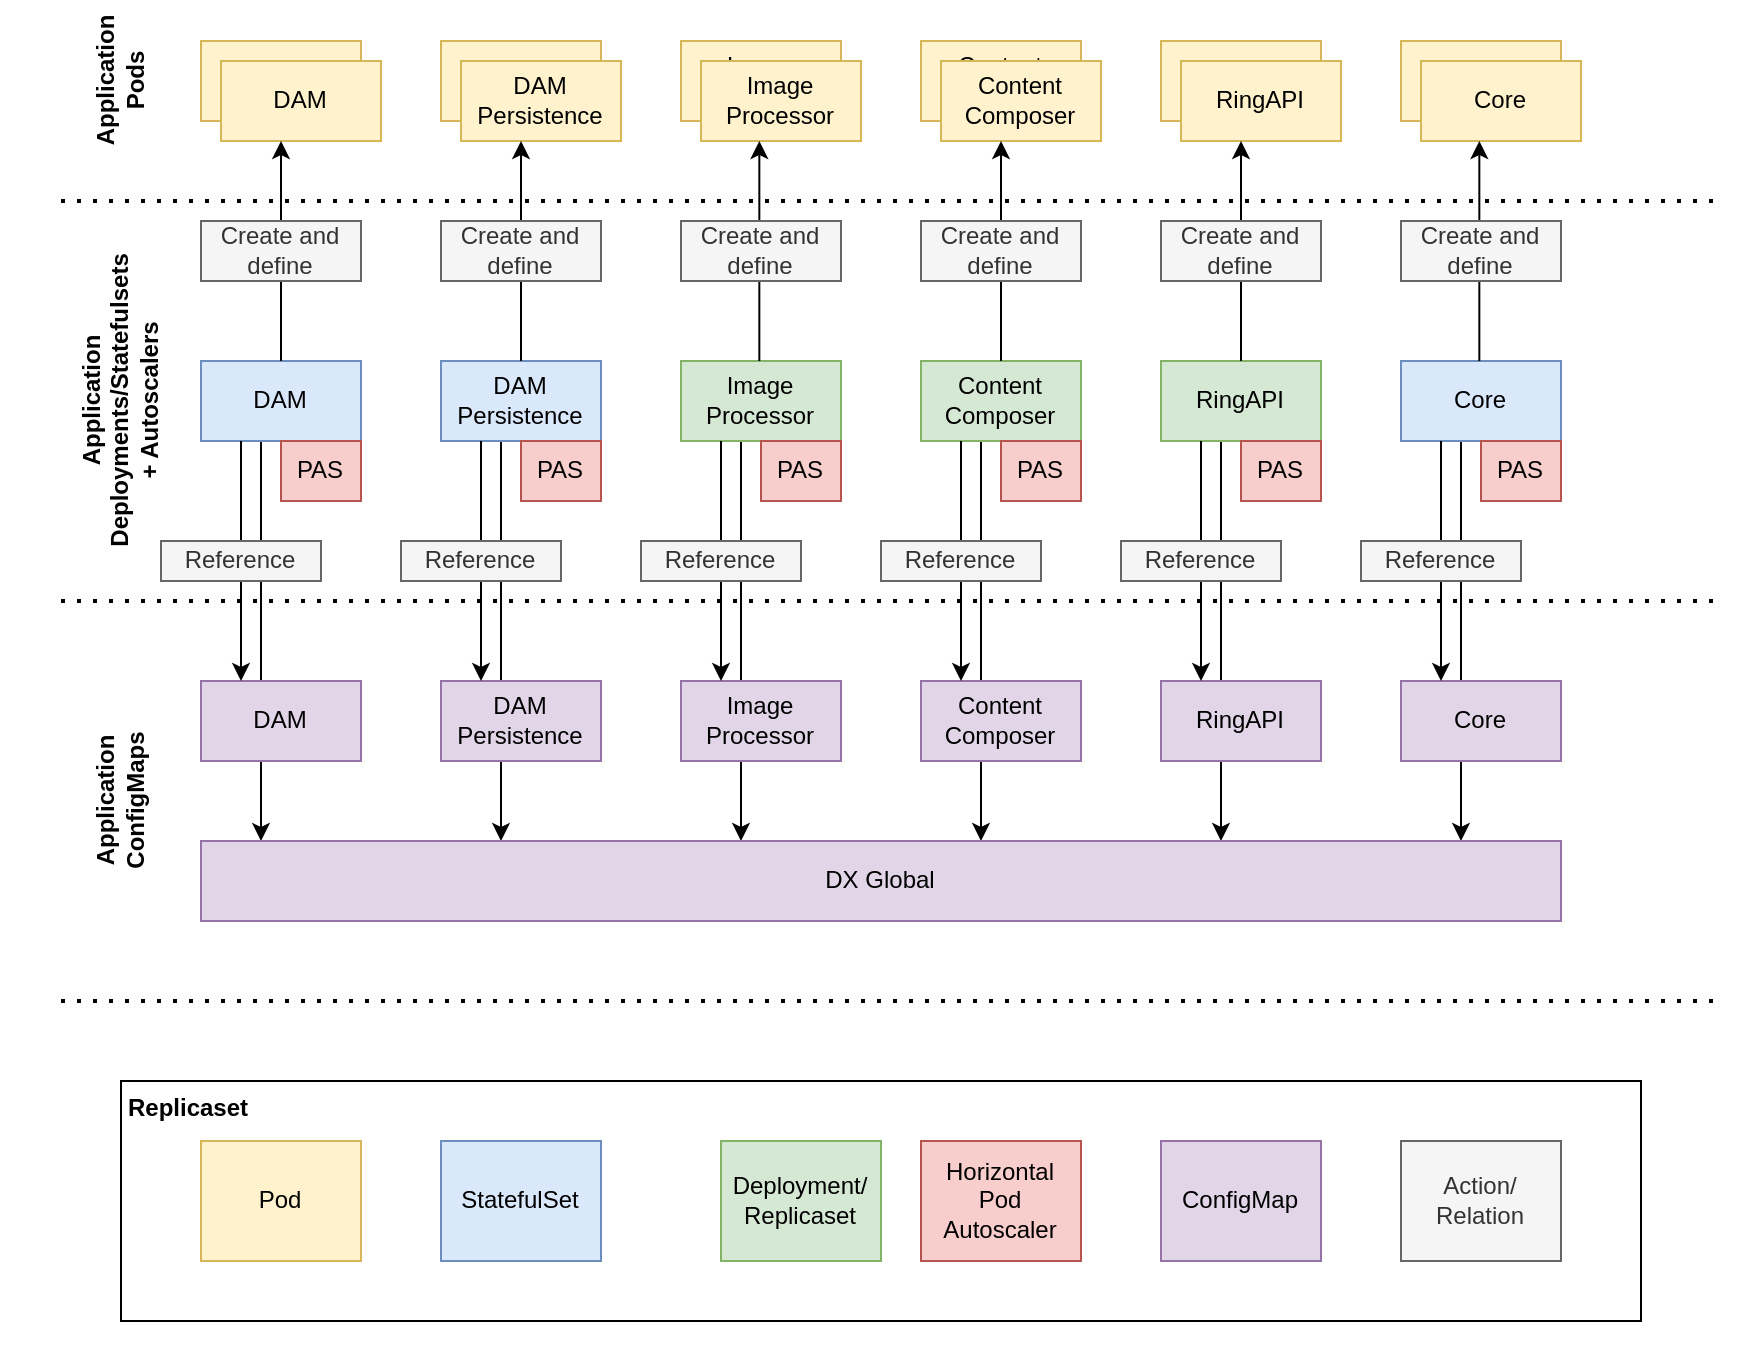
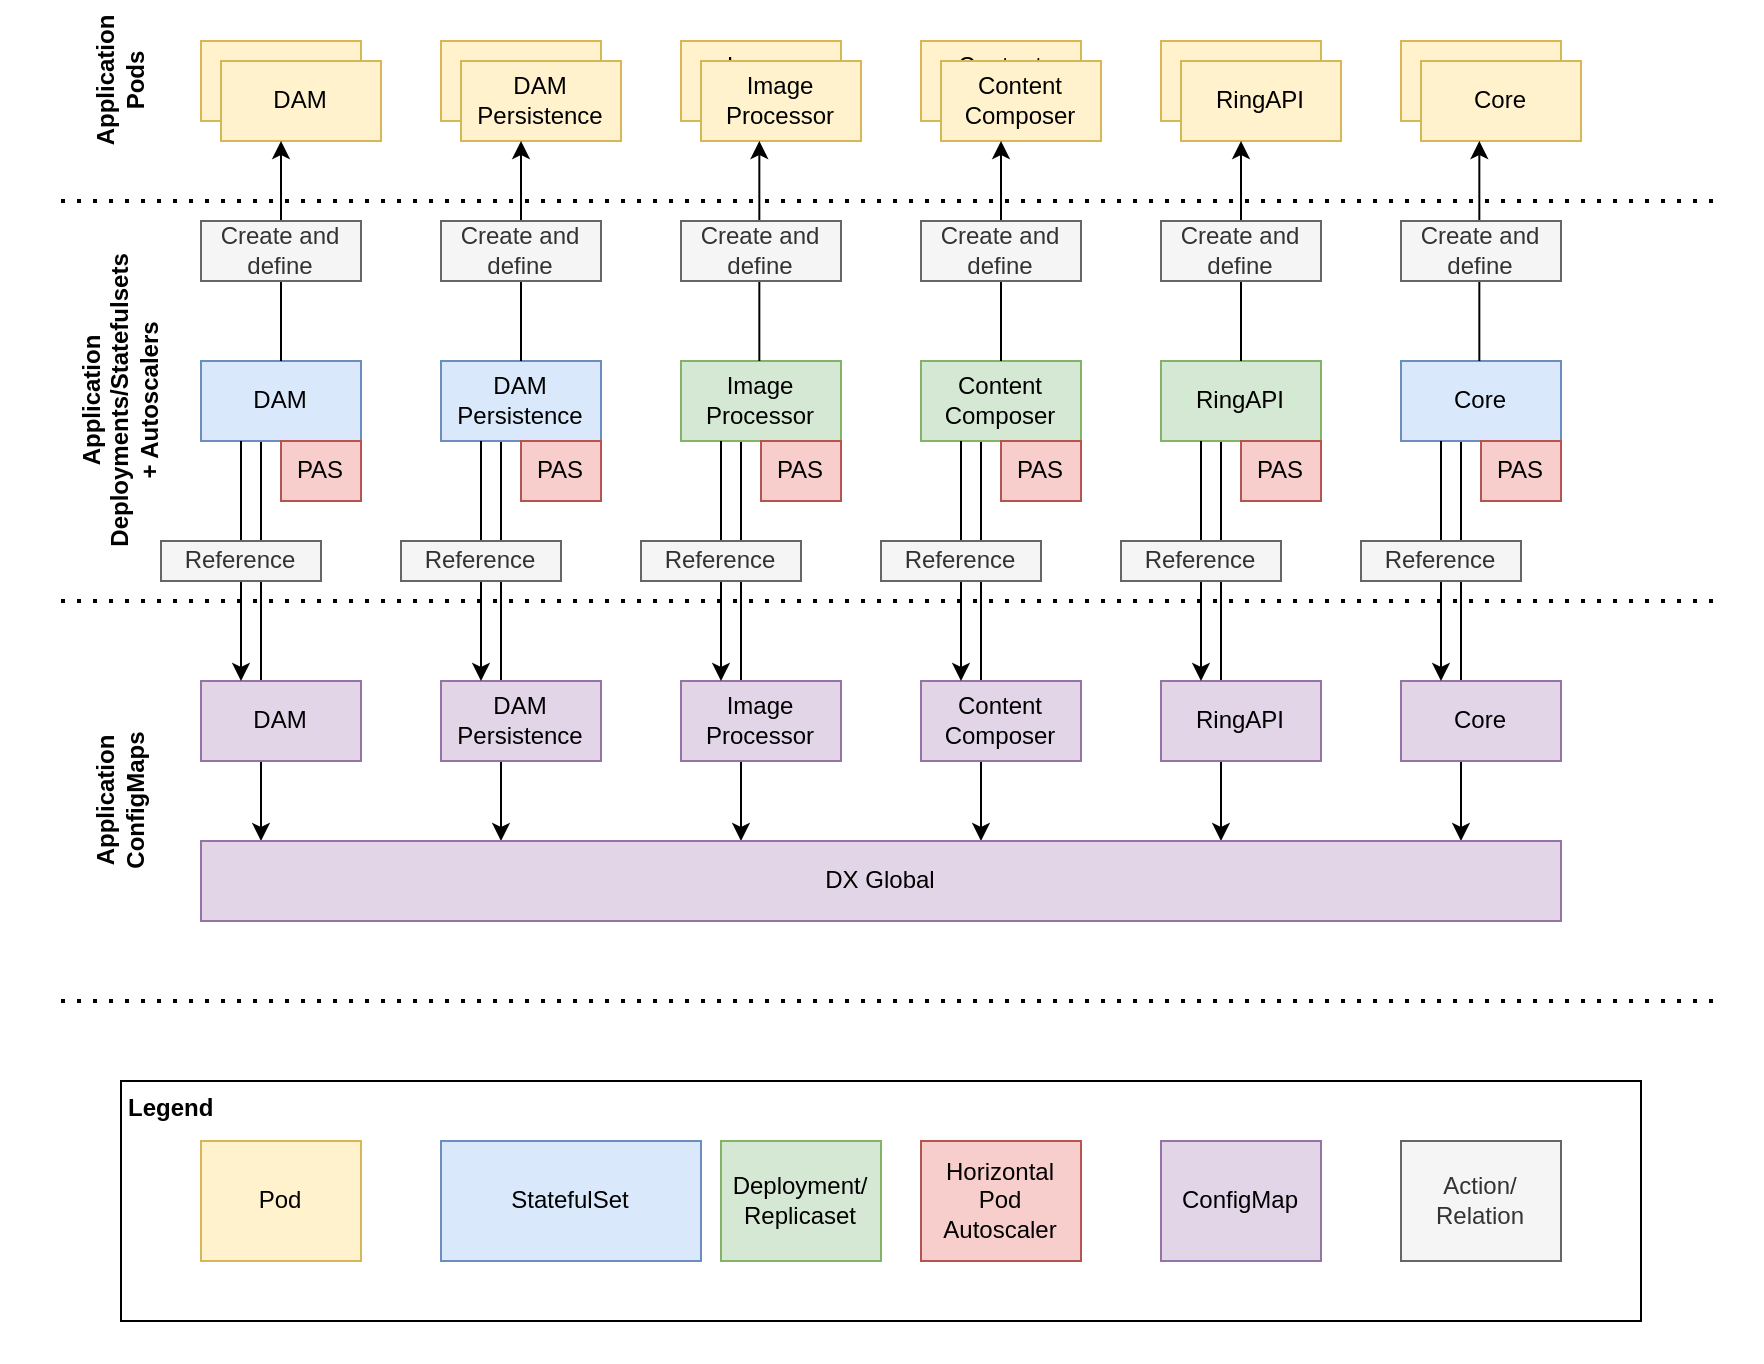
node "Replicaset": label "Replicaset" -> "Legend"
node "StatefulSet": size 160x120 -> 260x120
